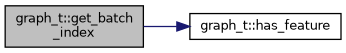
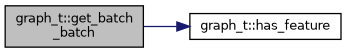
node "graph_t::get_batch _index": label "graph_t::get_batch _index" -> "graph_t::get_batch _batch"
